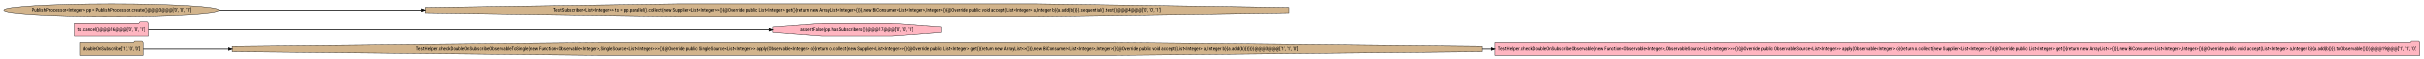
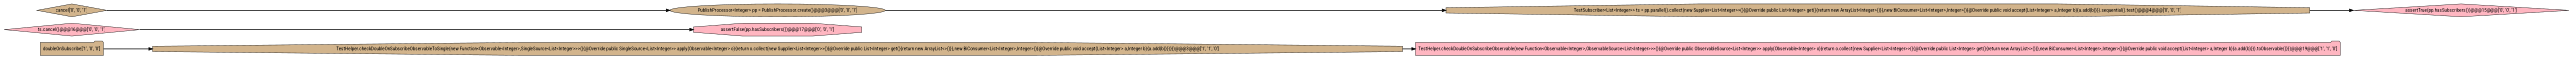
node "cancel['0', '0', '1']": added
node "assertTrue(pp.hasSubscribers())@@@15@@@['0', '0', '1']": added
node "ts.cancel()@@@16@@@['0', '0', '1']": shape folder -> diamond
